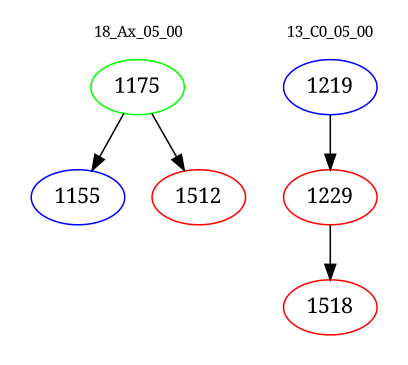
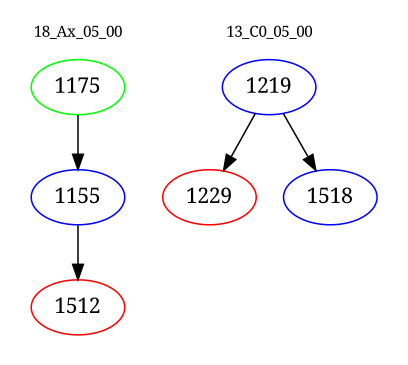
edge "1175" -> "1512": now "1155" -> "1512"
edge "1229" -> "1518": now "1219" -> "1518"
node "1518": color red -> blue
